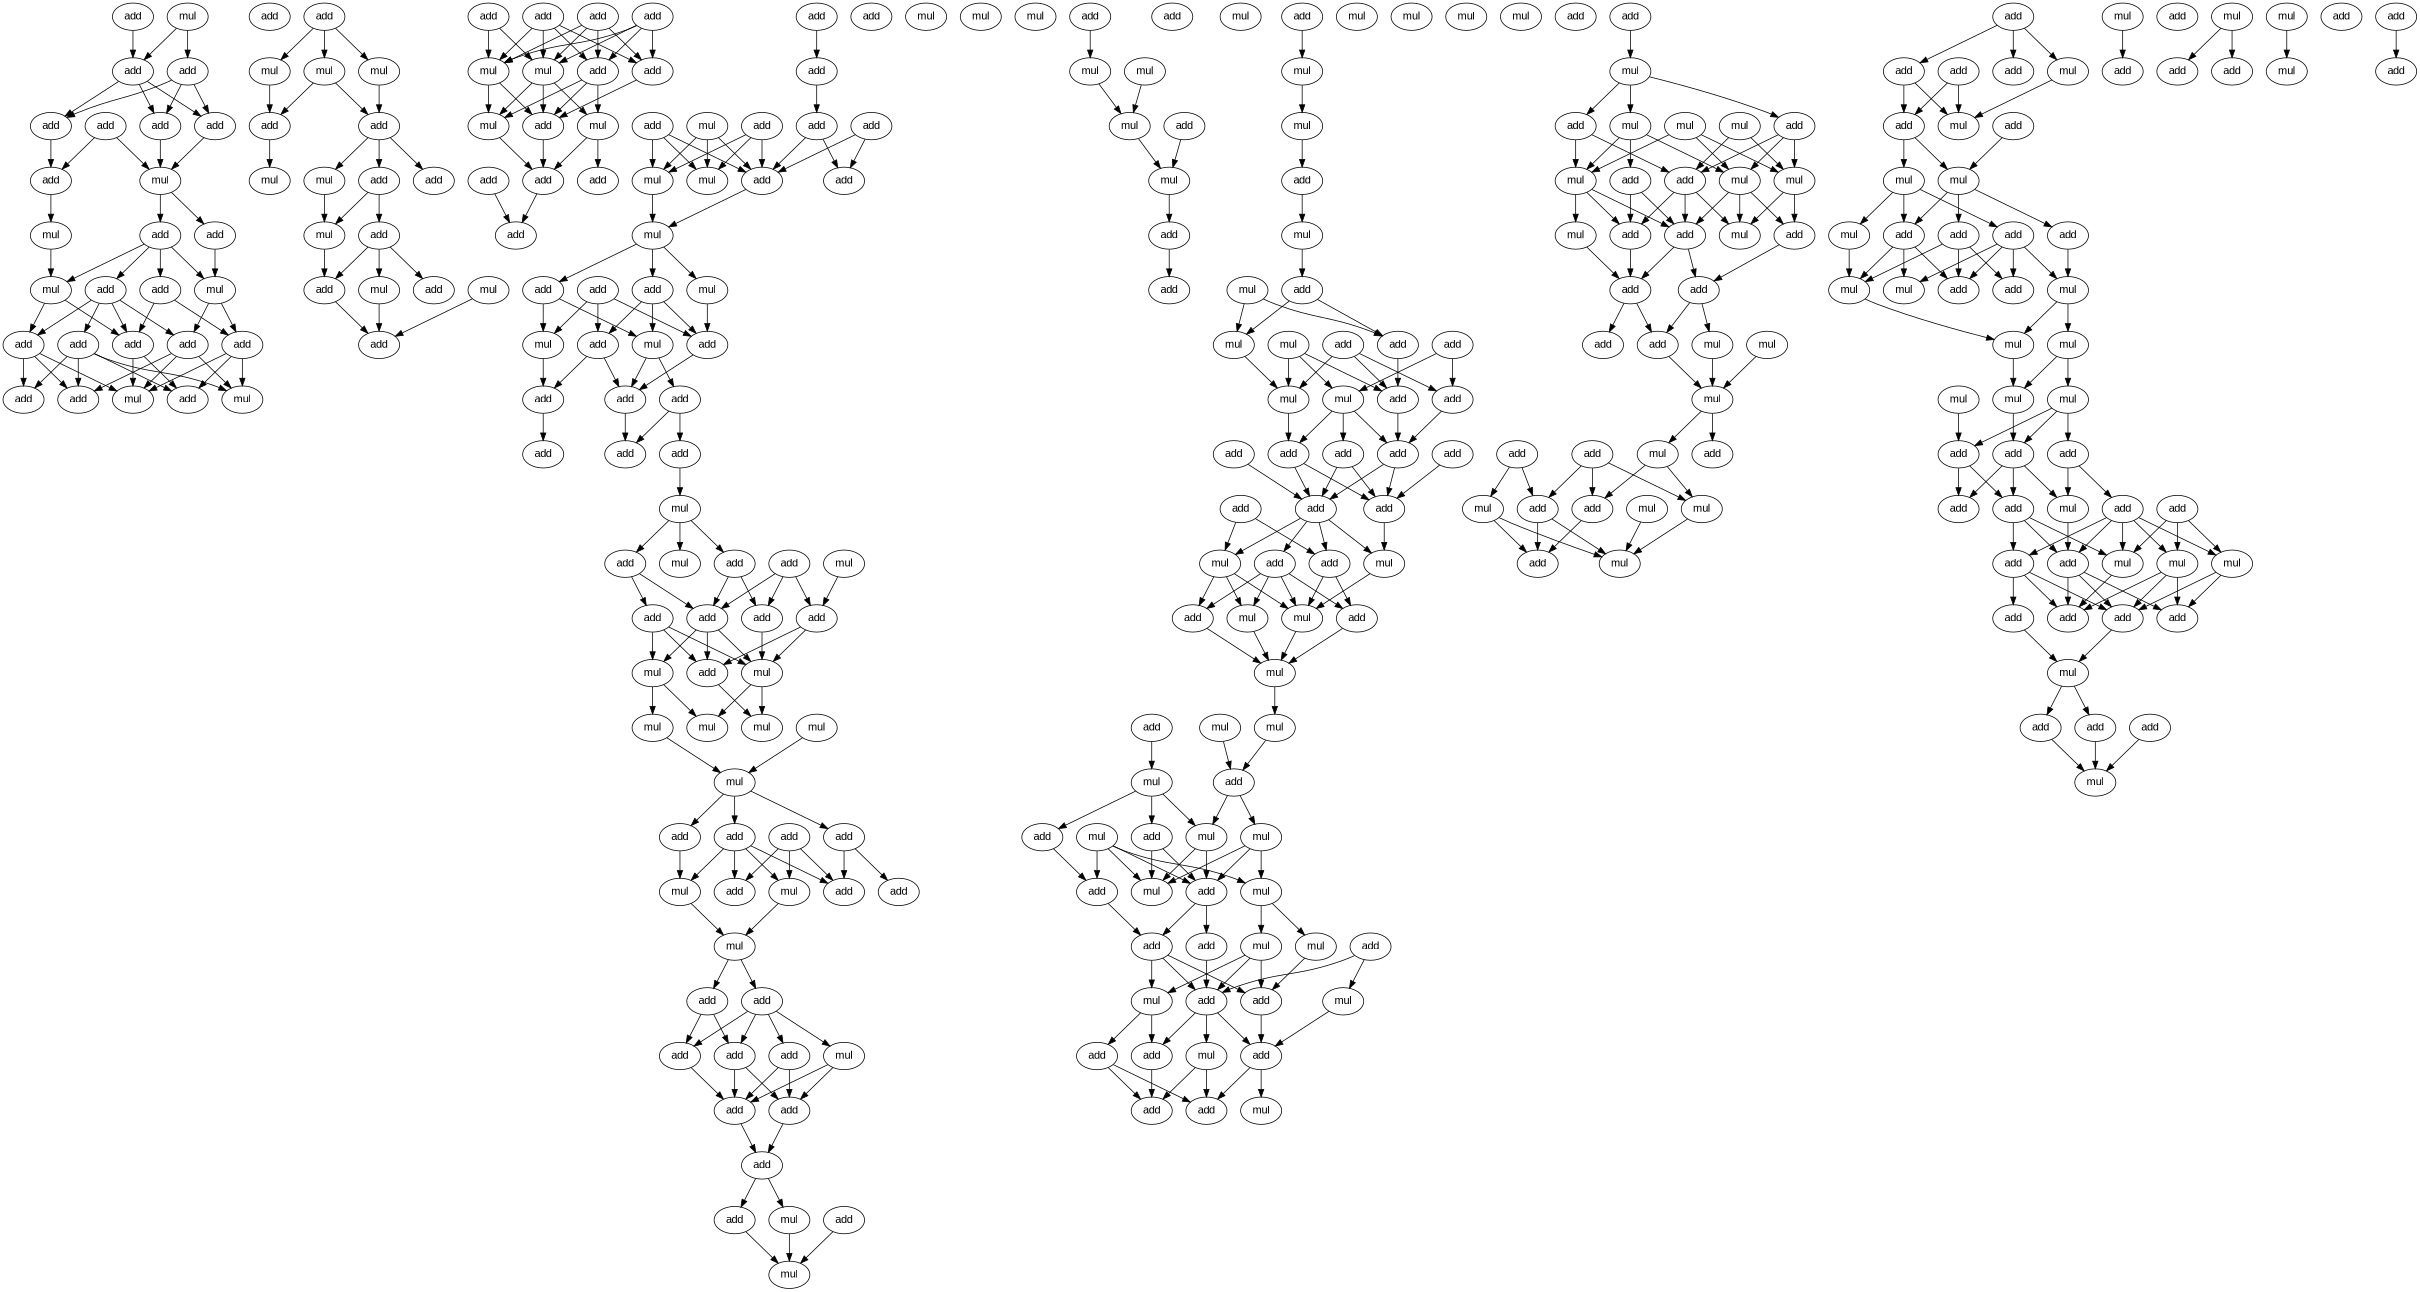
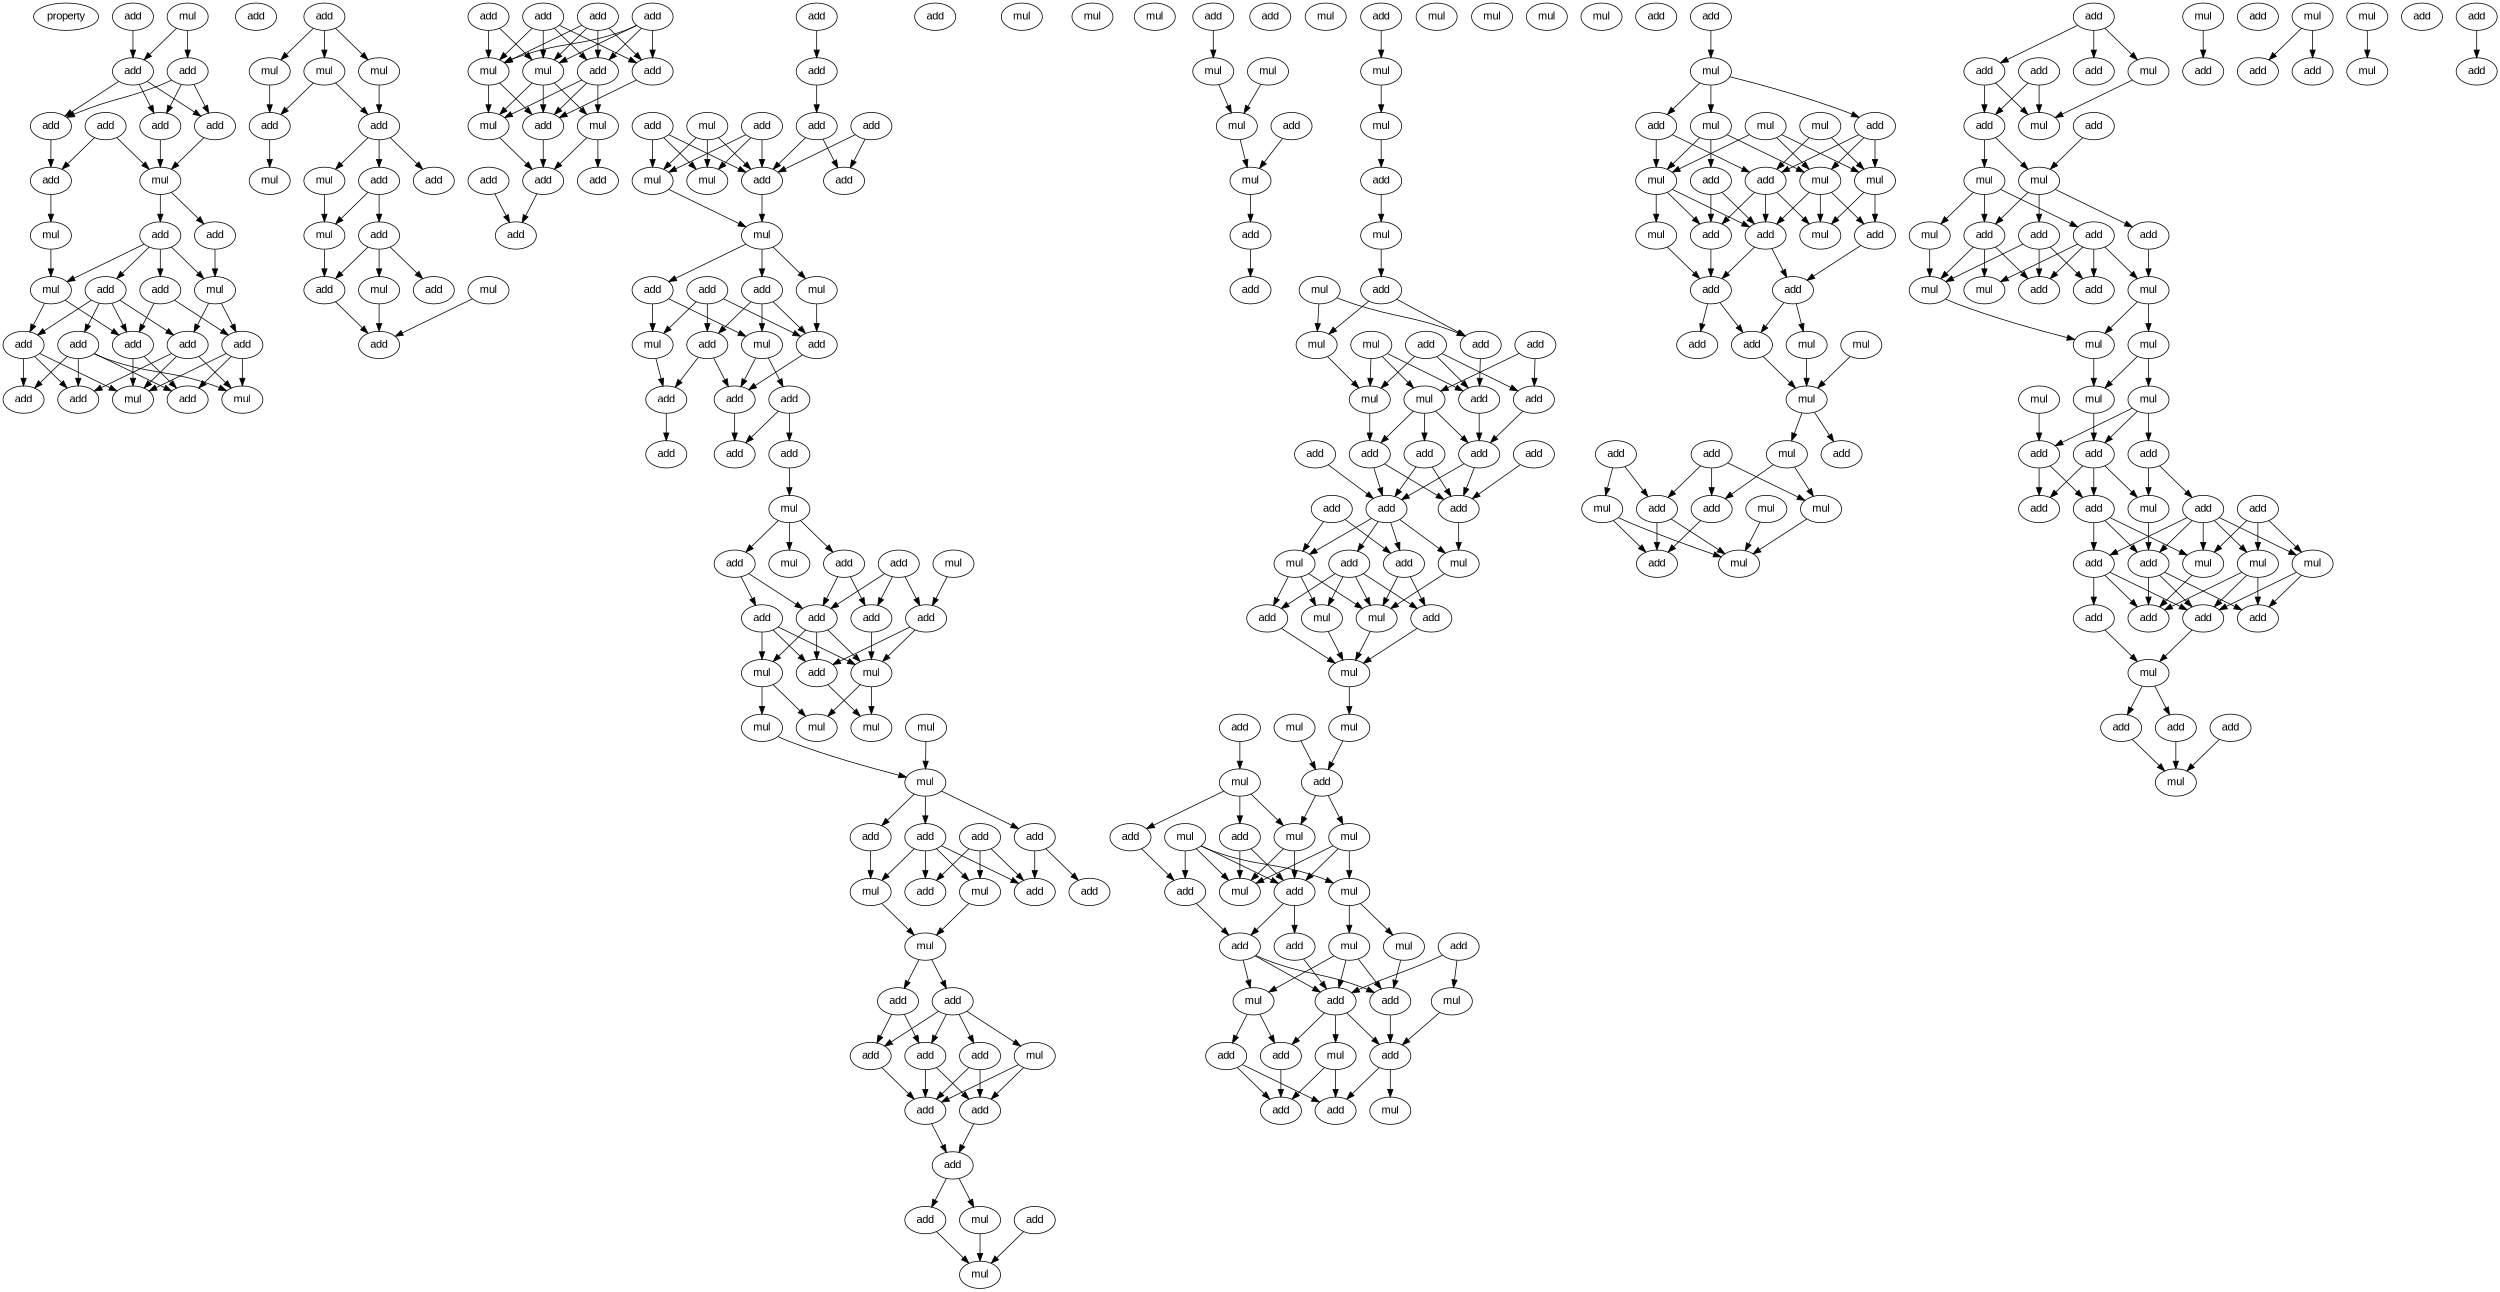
node "property": added
